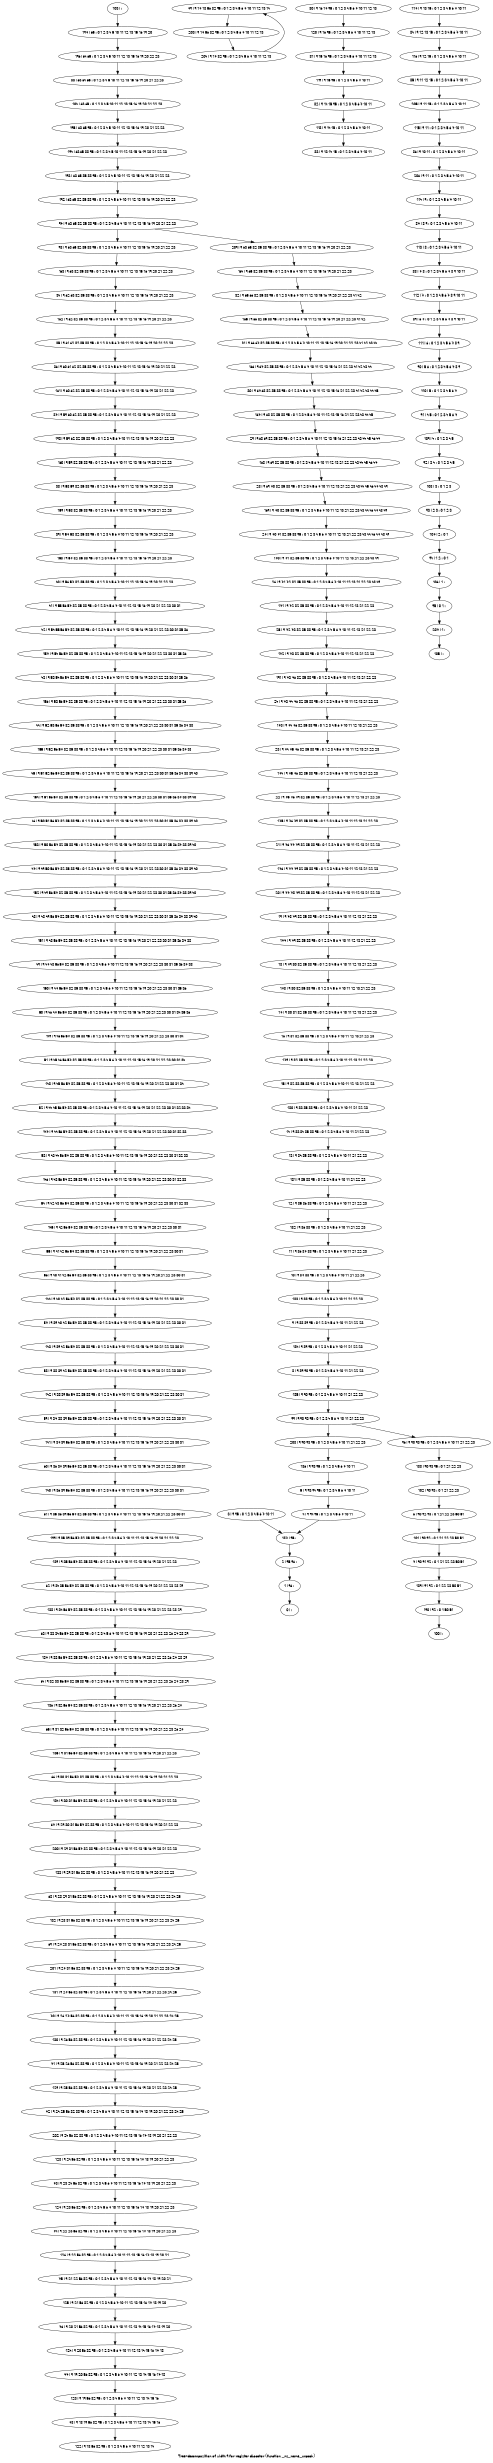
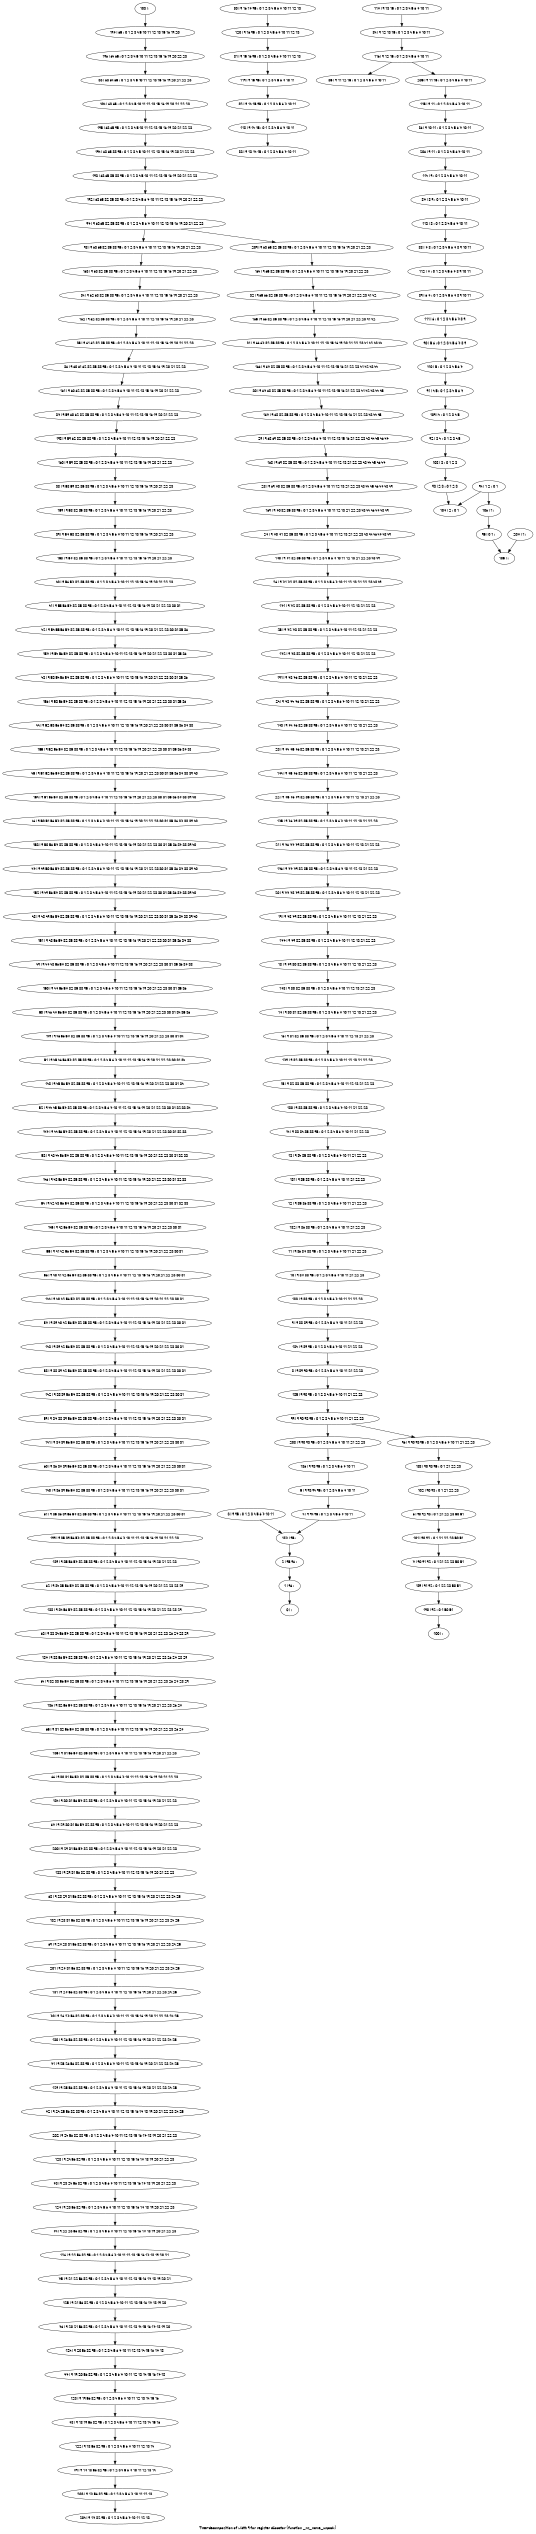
edge "204 | 9 17 82 95 : 0 1 2 3 4 5 6 7 10 11 12 13" -> "79 | 9 17 18 56 82 95 : 0 1 2 3 4 5 6 7 10 11 12 13 14": now "122 | 9 18 56 82 95 : 0 1 2 3 4 5 6 7 10 11 12 13 14" -> "79 | 9 17 18 56 82 95 : 0 1 2 3 4 5 6 7 10 11 12 13 14"
edge "85 | 9 11 12 15 : 0 1 2 3 4 5 6 7 10 11" -> "205 | 9 11 15 : 0 1 2 3 4 5 6 7 10 11": now "116 | 9 12 15 : 0 1 2 3 4 5 6 7 10 11" -> "205 | 9 11 15 : 0 1 2 3 4 5 6 7 10 11"
edge "107 | 2 : 0 1" -> "94 | 1 2 : 0 1": reversed
edge "95 | 0 1 :" -> "207 | 1 :": now "95 | 0 1 :" -> "105 | :"
